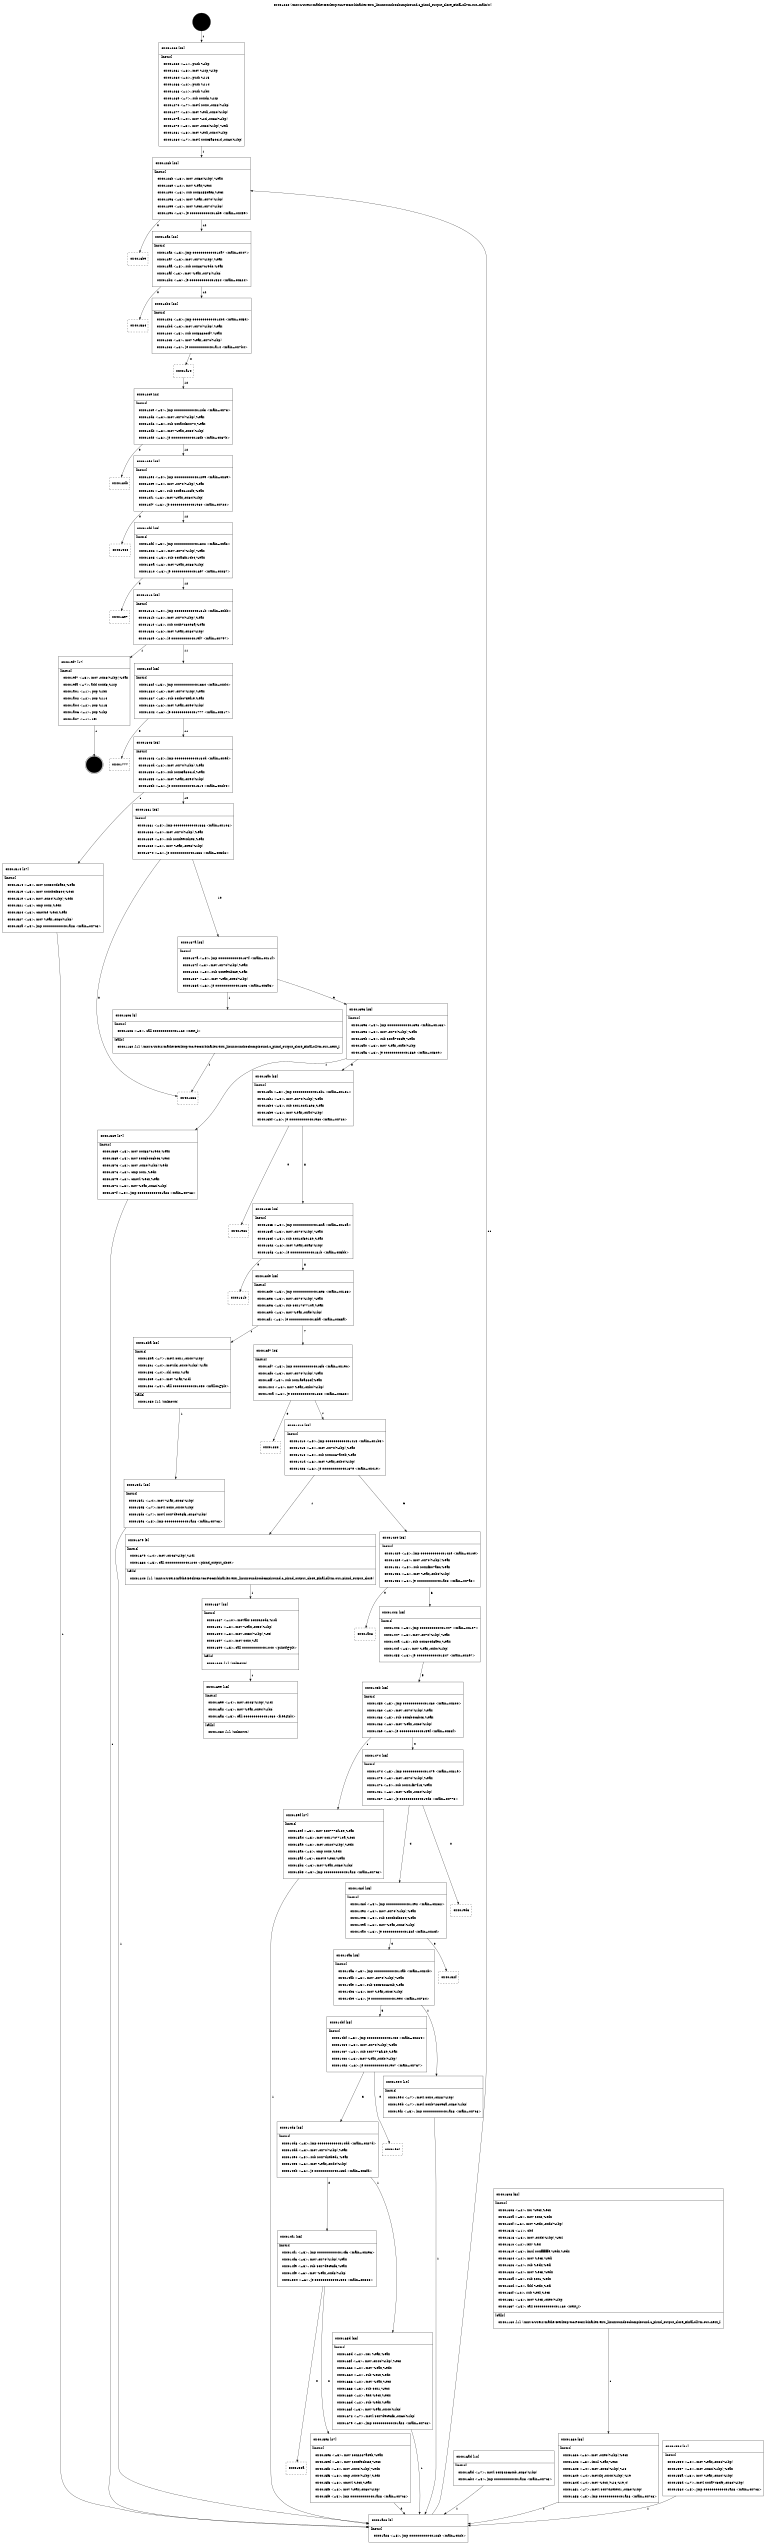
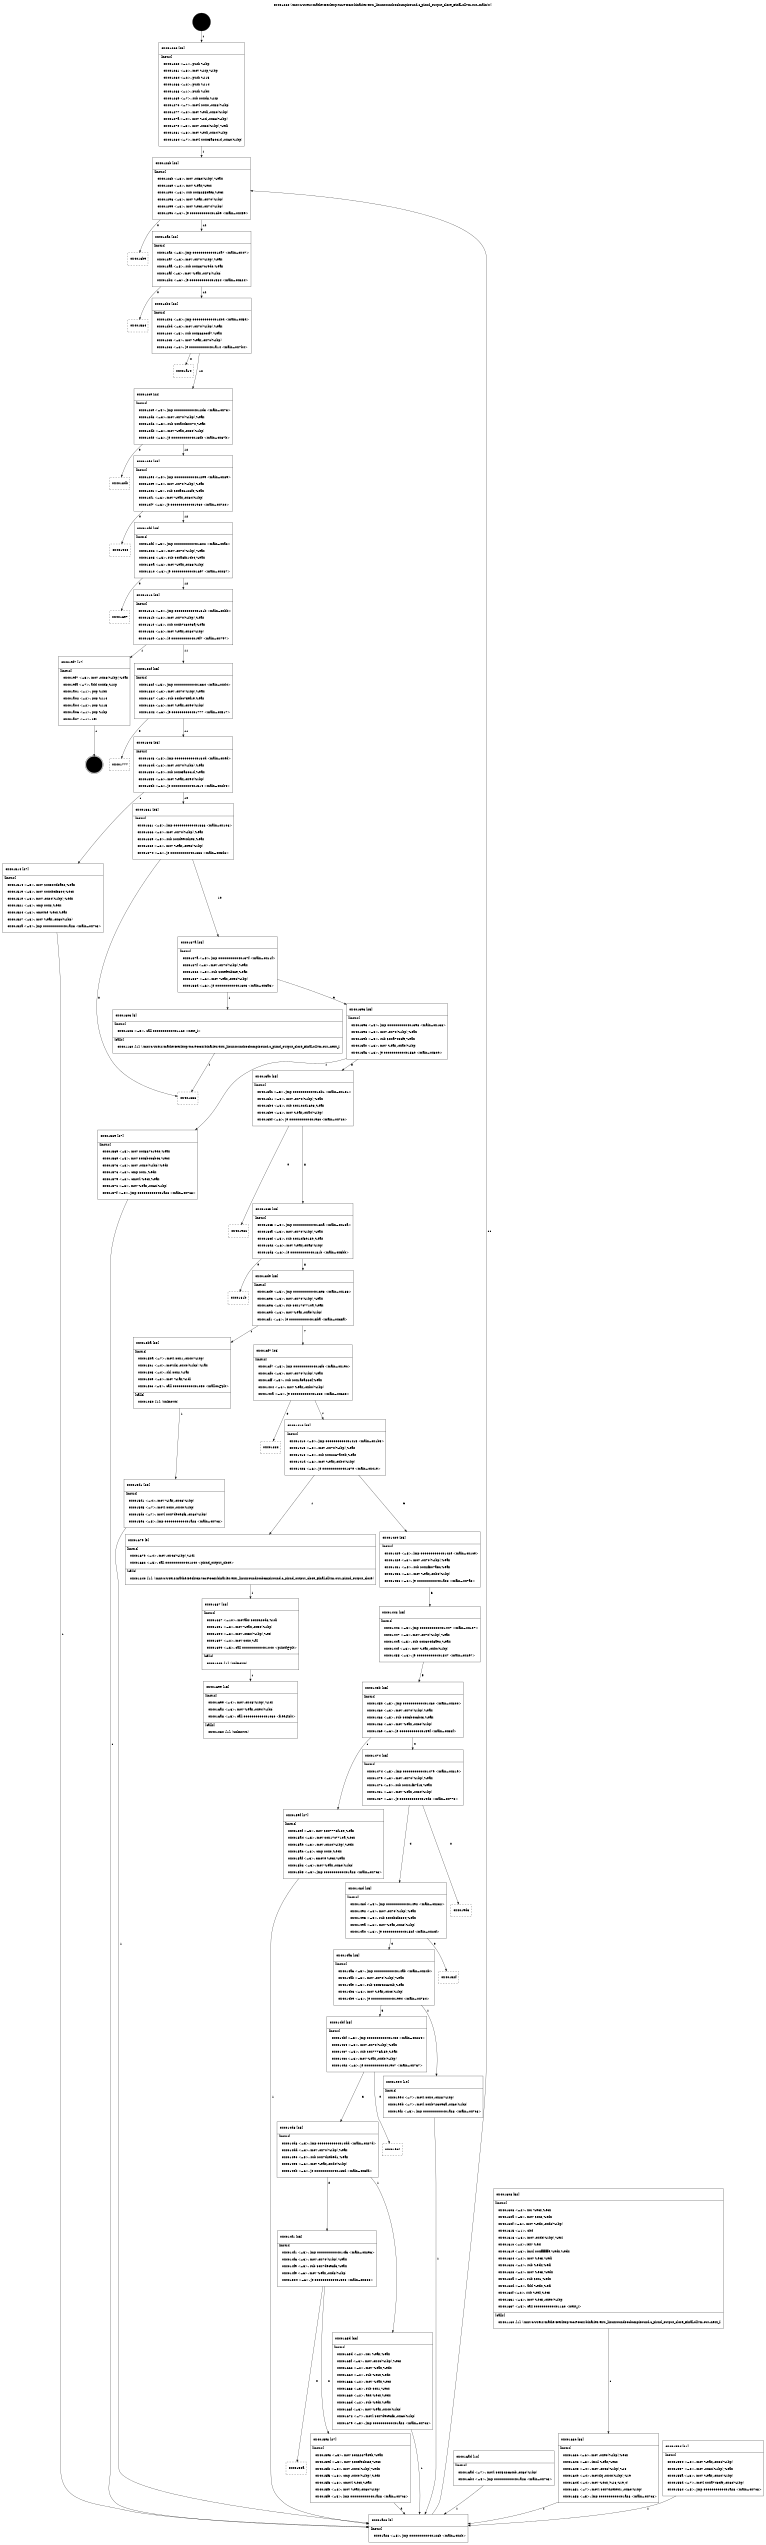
edge "0x401a14" -> "0x4012ce [22]": now "0x4012b8 [22]" -> "0x4012ce [22]"
node "0x401a08": removed
